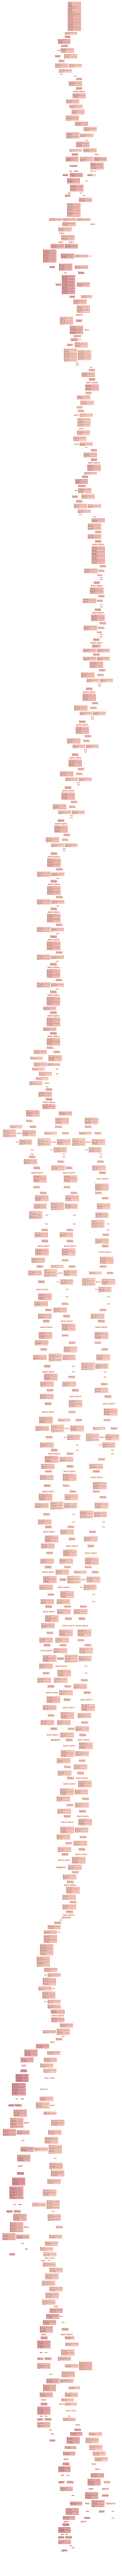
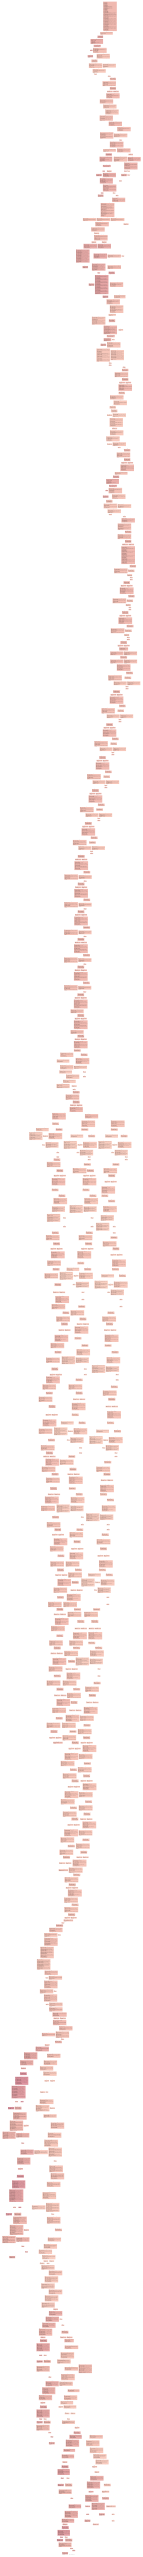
node "969:": added
